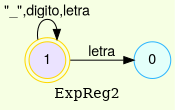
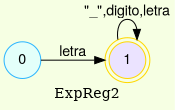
edge "1" -> "0": reversed
